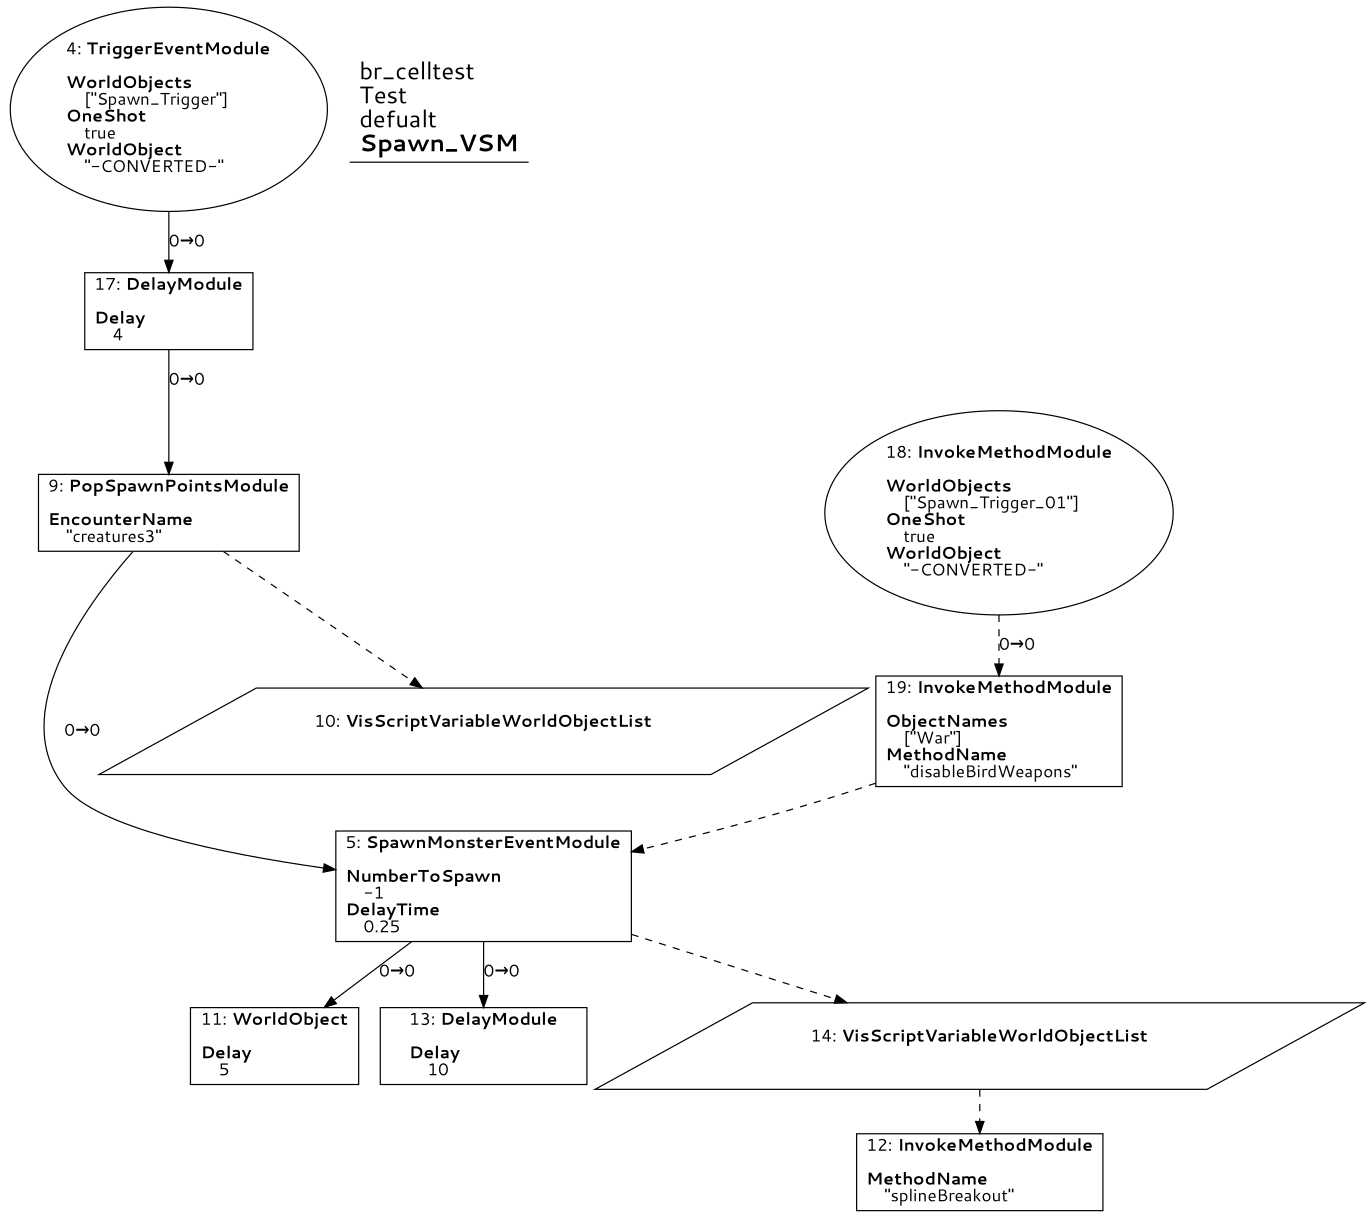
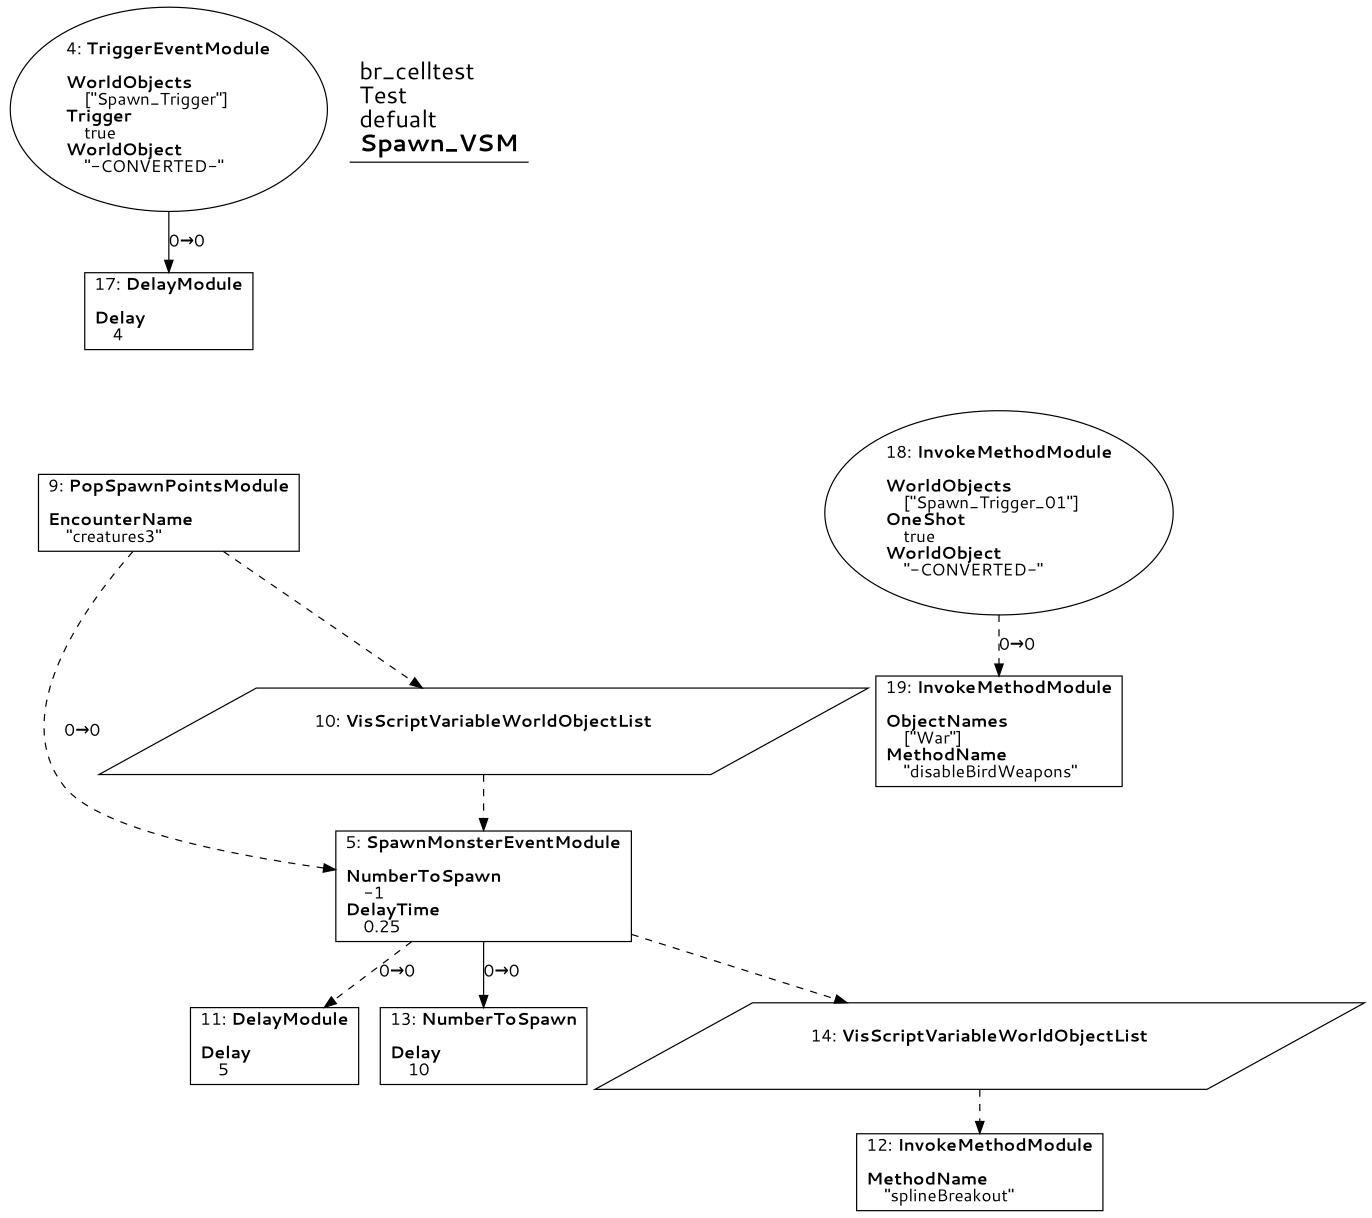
node "4:": text "OneShot" -> "Trigger"
edge "17:" -> "9:": removed, label "0→0"
edge "9:" -> "5:": style solid -> dashed
edge "19:" -> "5:": now "10:" -> "5:"
edge "5:" -> "11:": style solid -> dashed
node "11:": text "WorldObject" -> "DelayModule"
node "13:": text "DelayModule" -> "NumberToSpawn"
